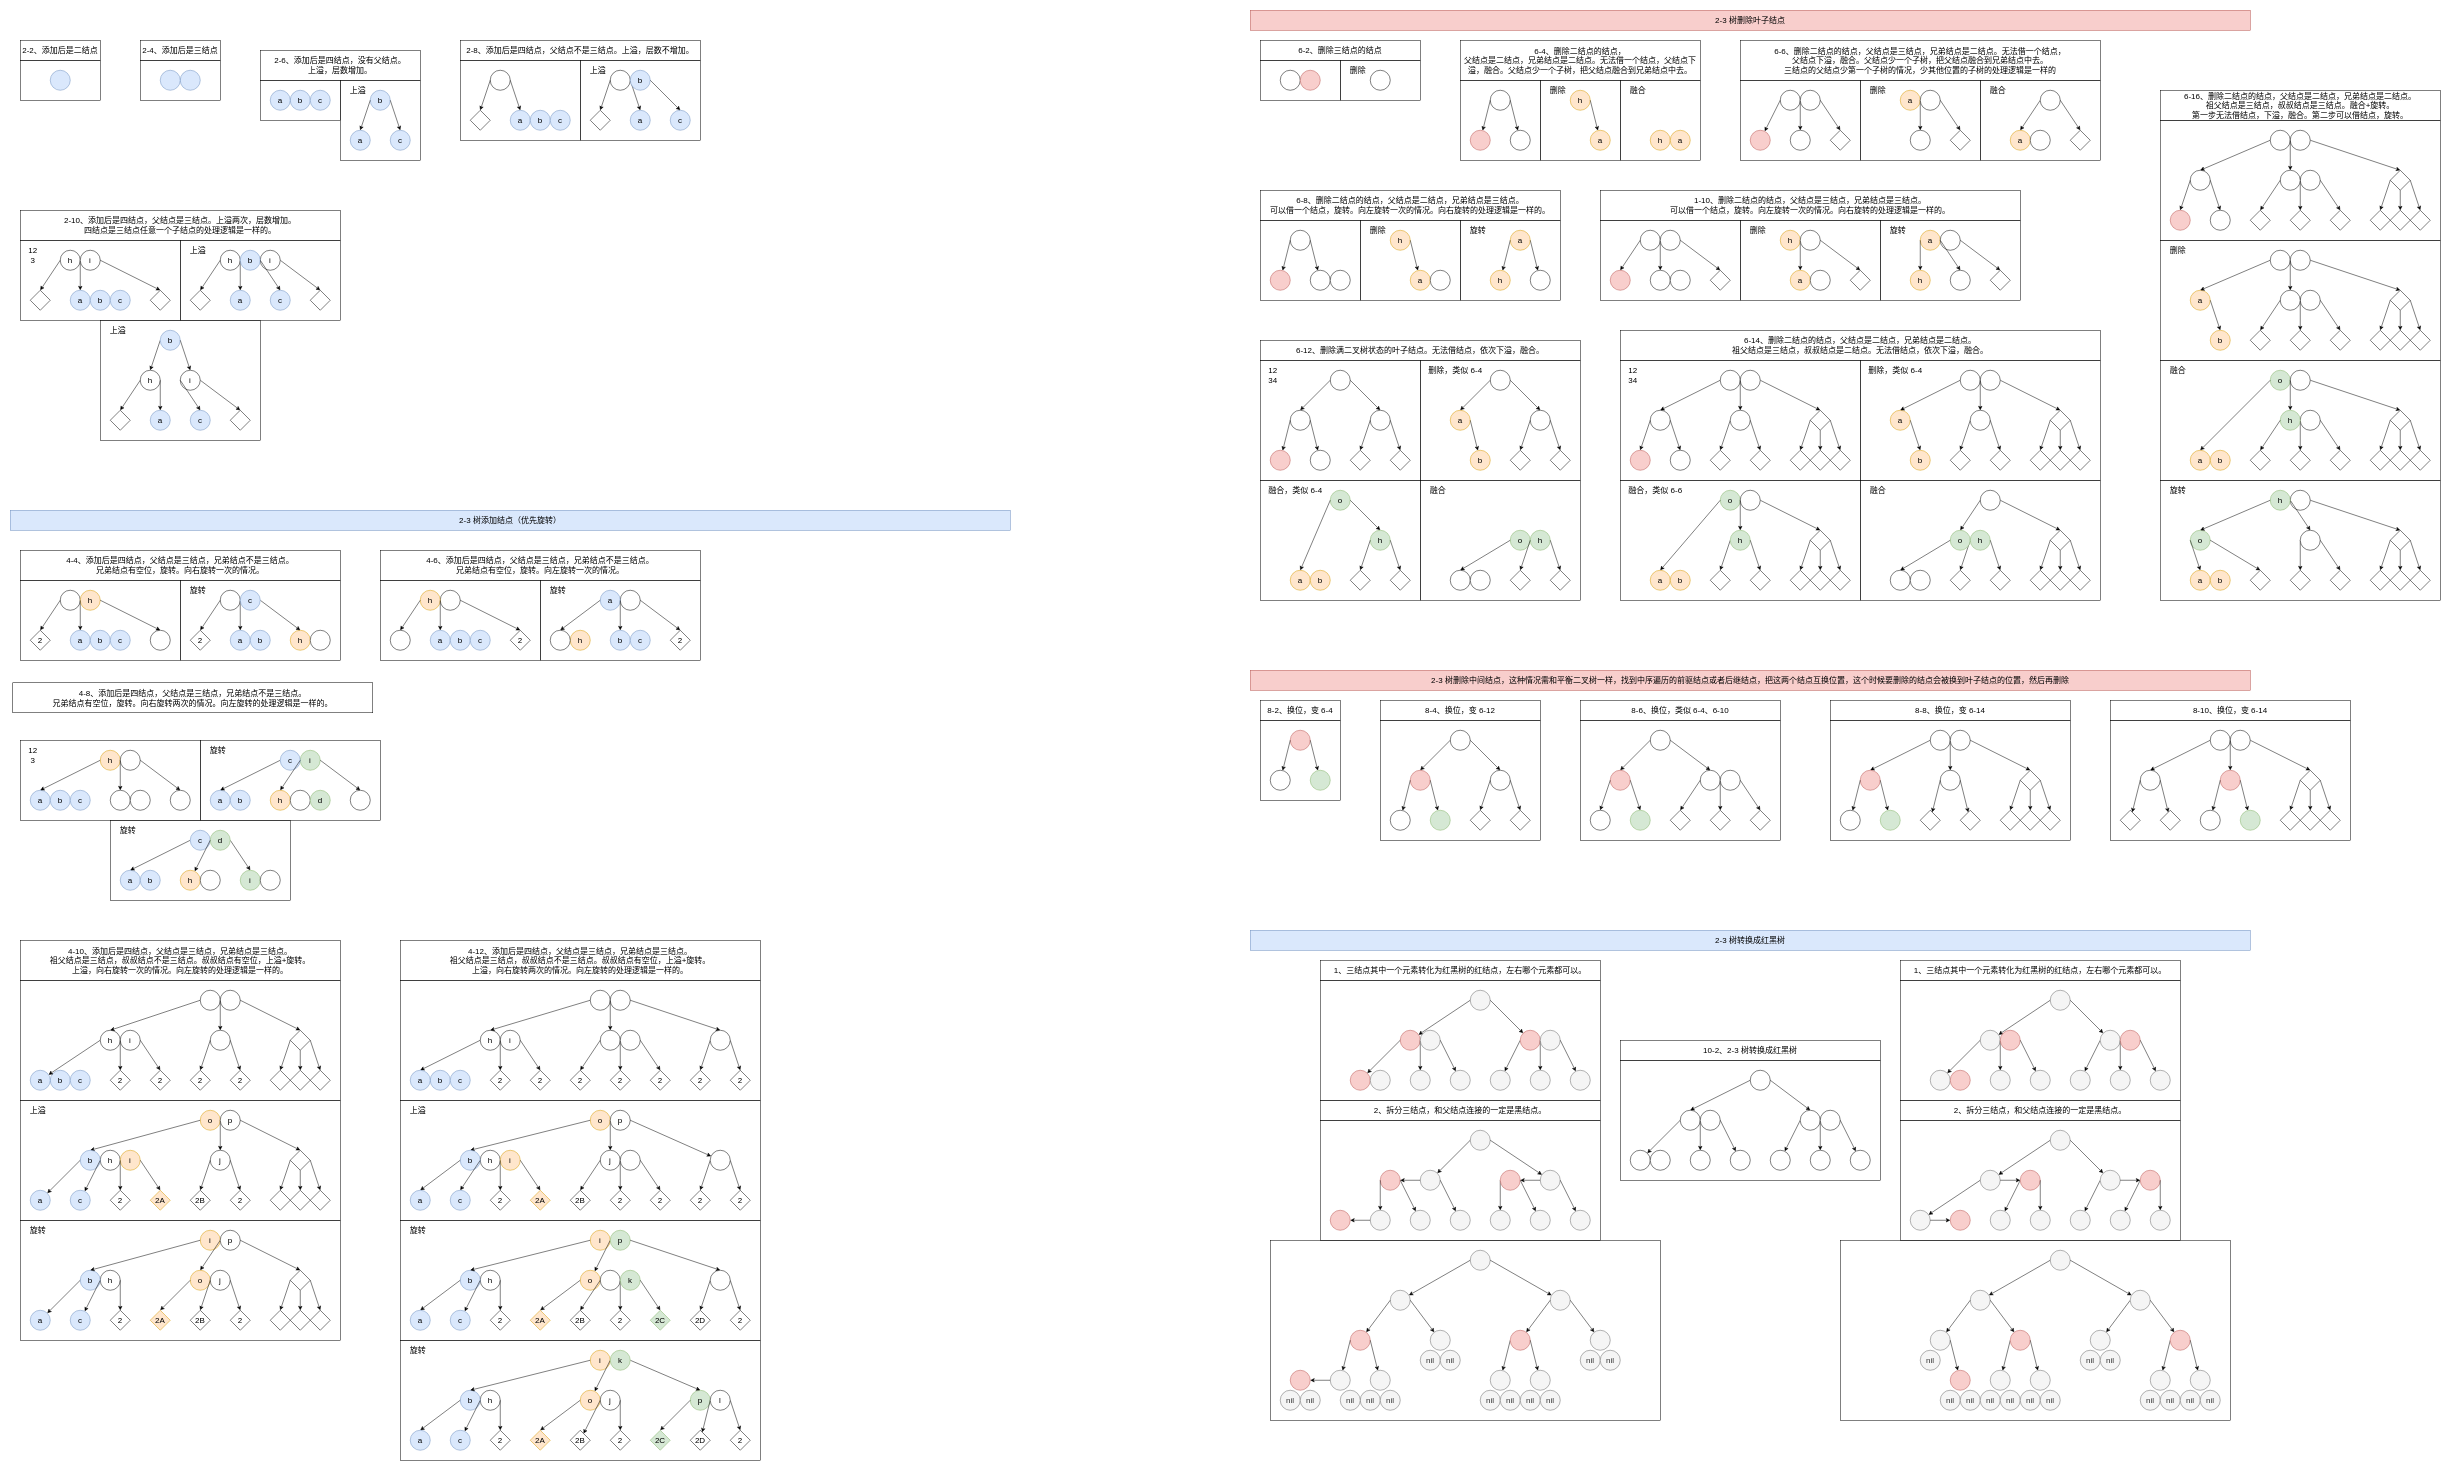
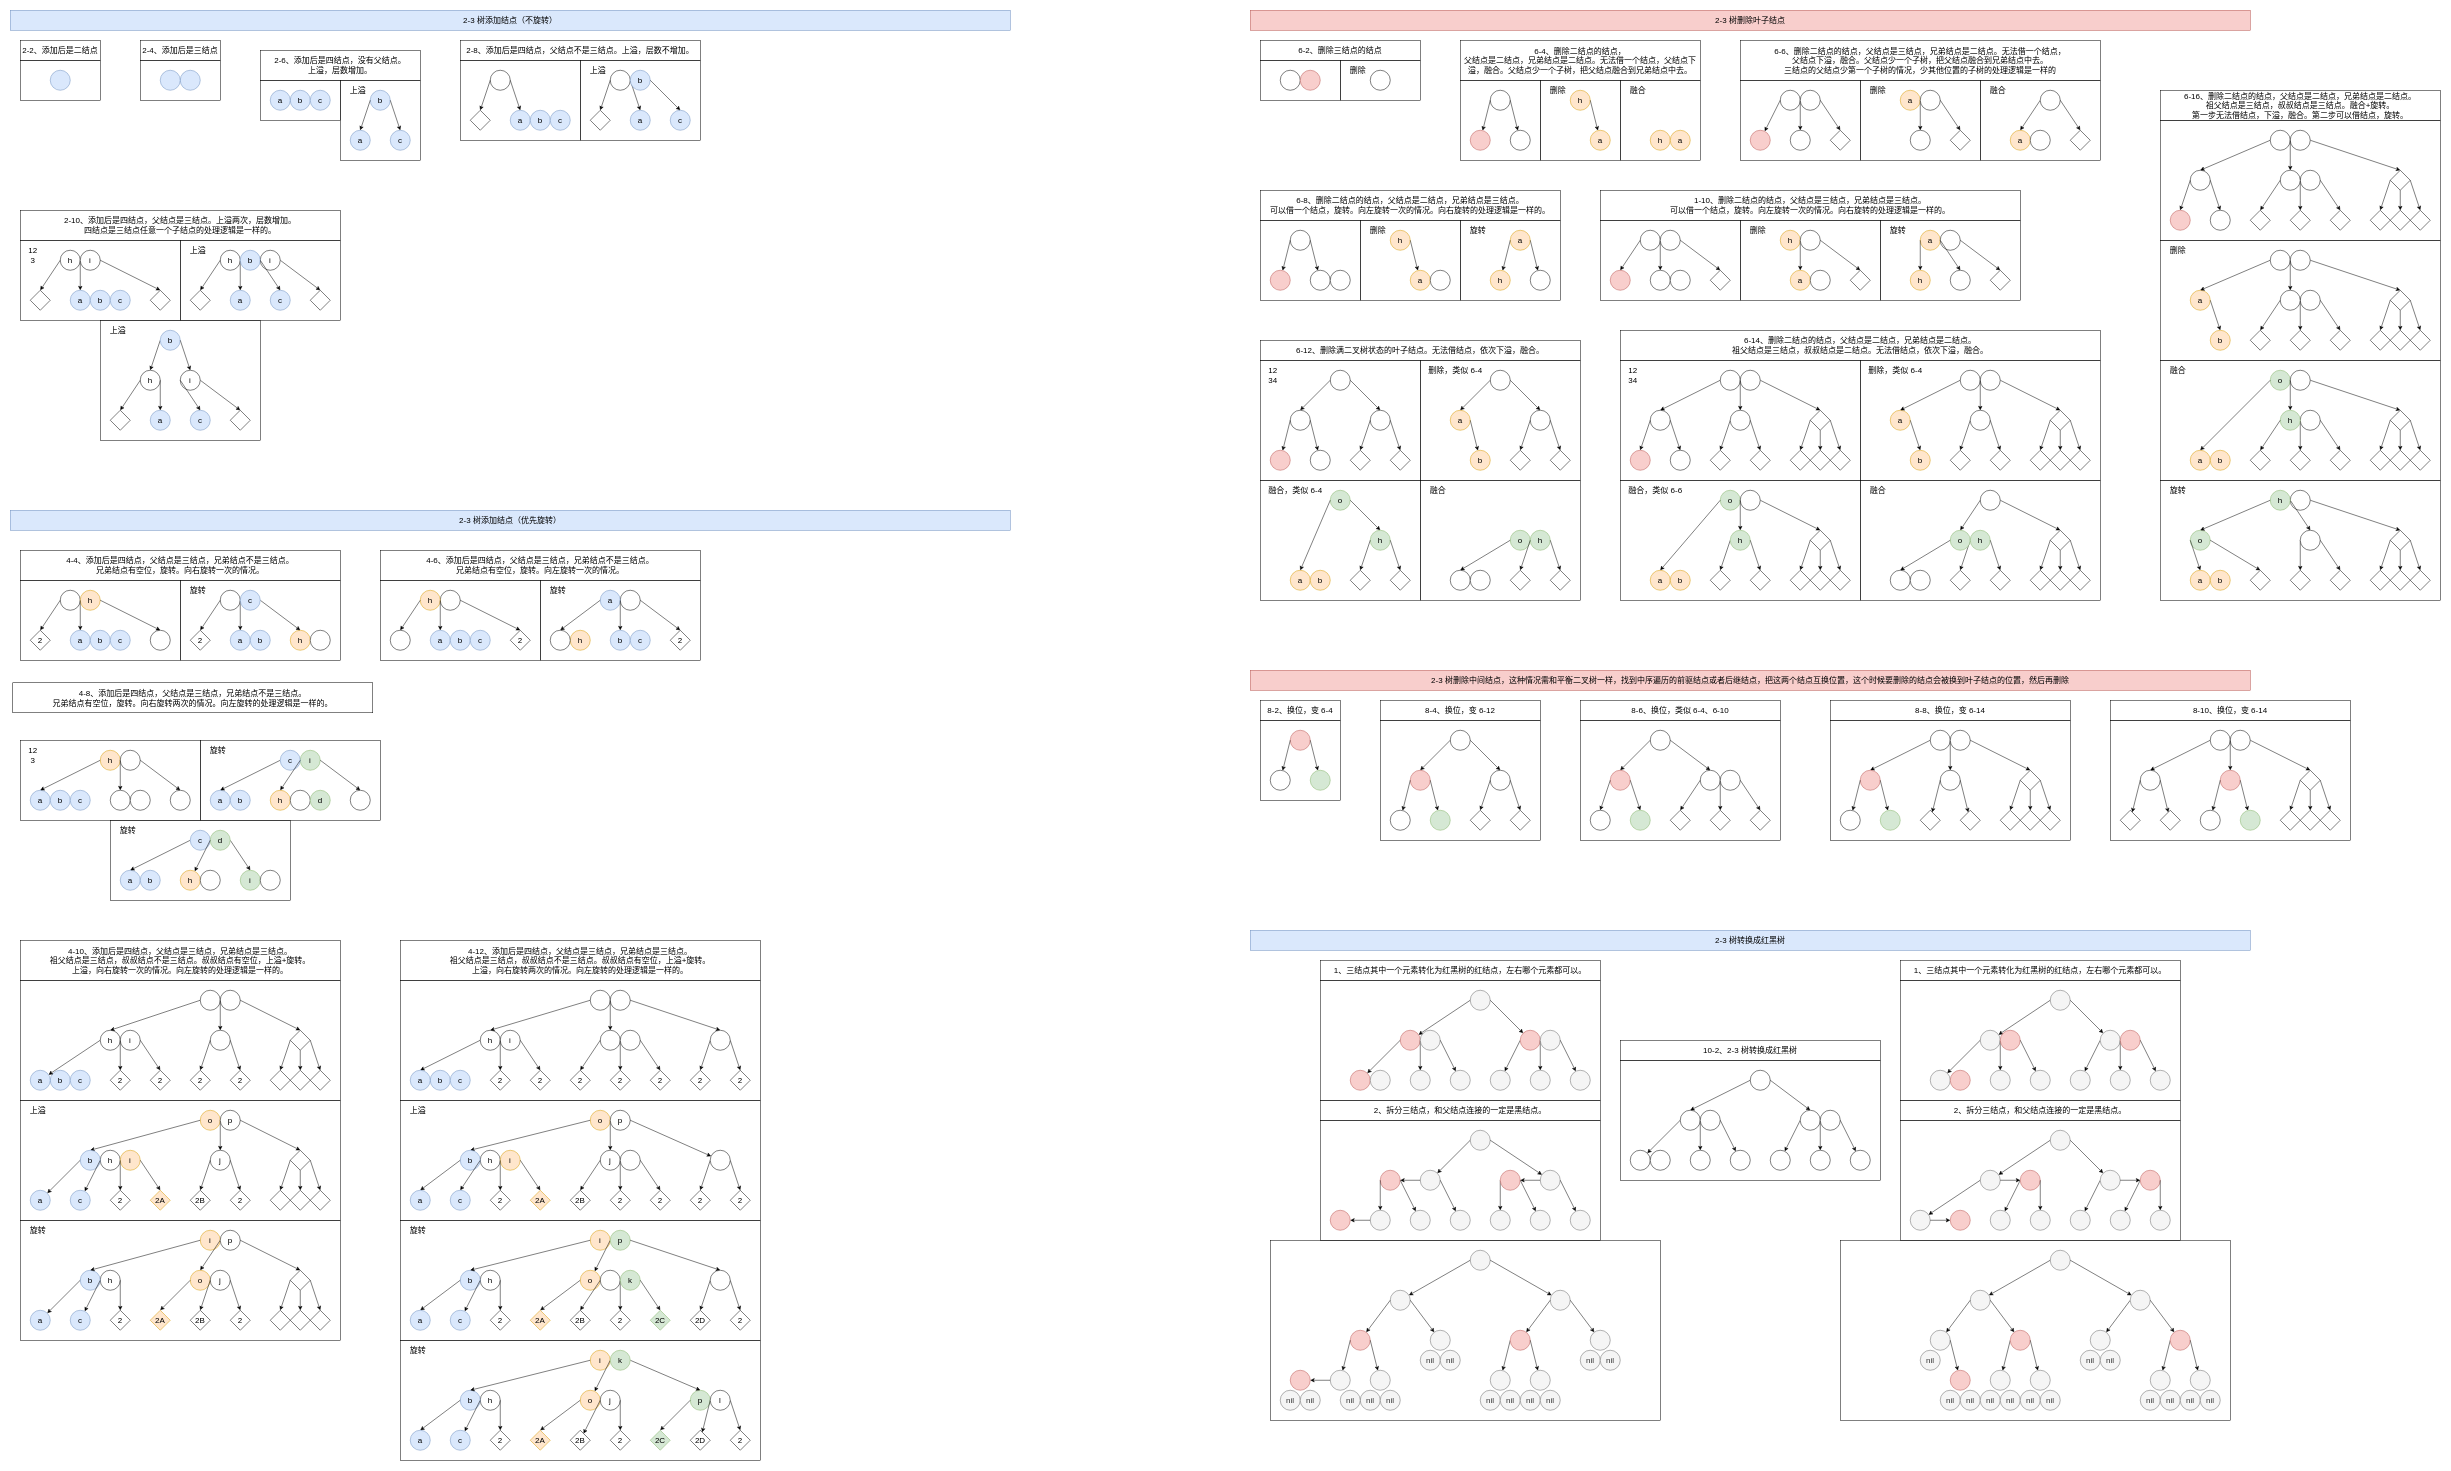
node "2-3 树添加结点（不旋转）": added
